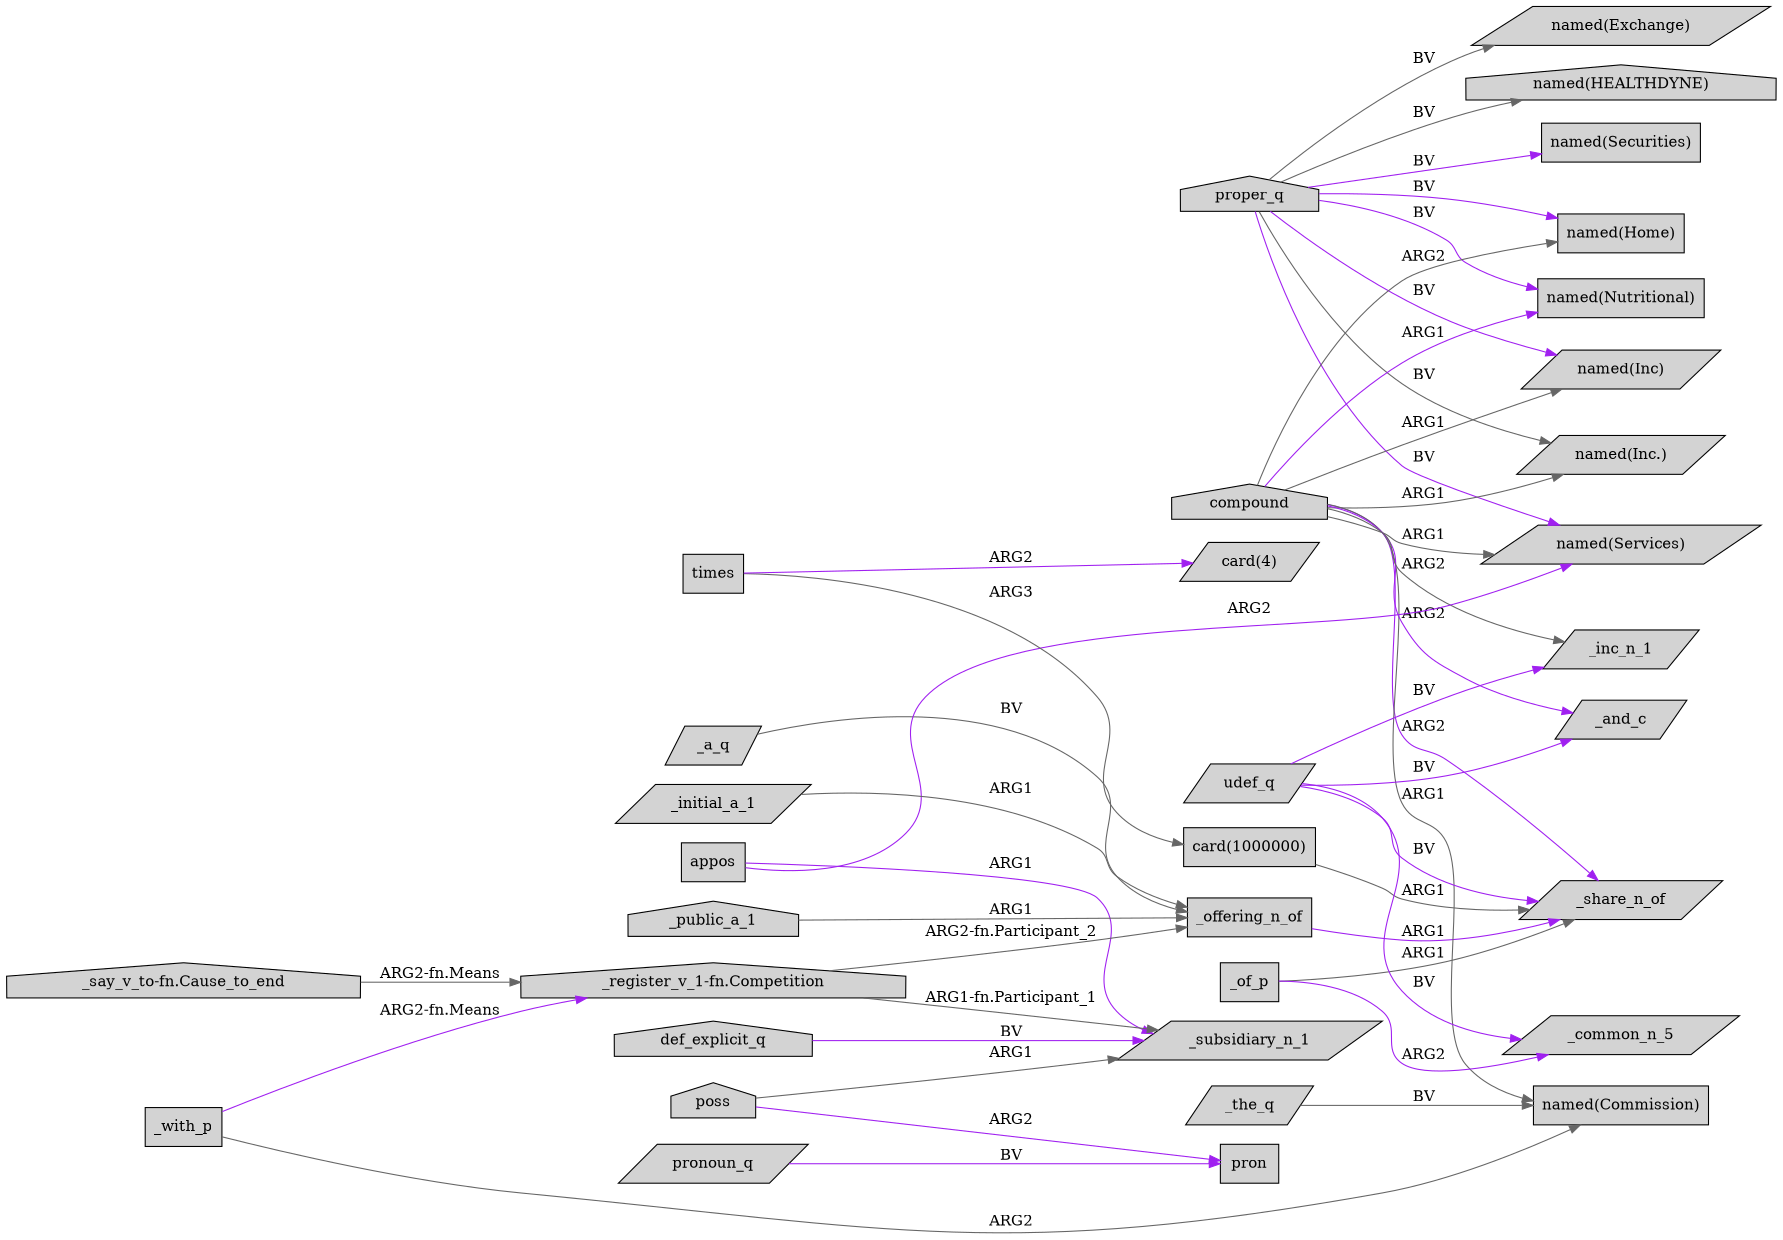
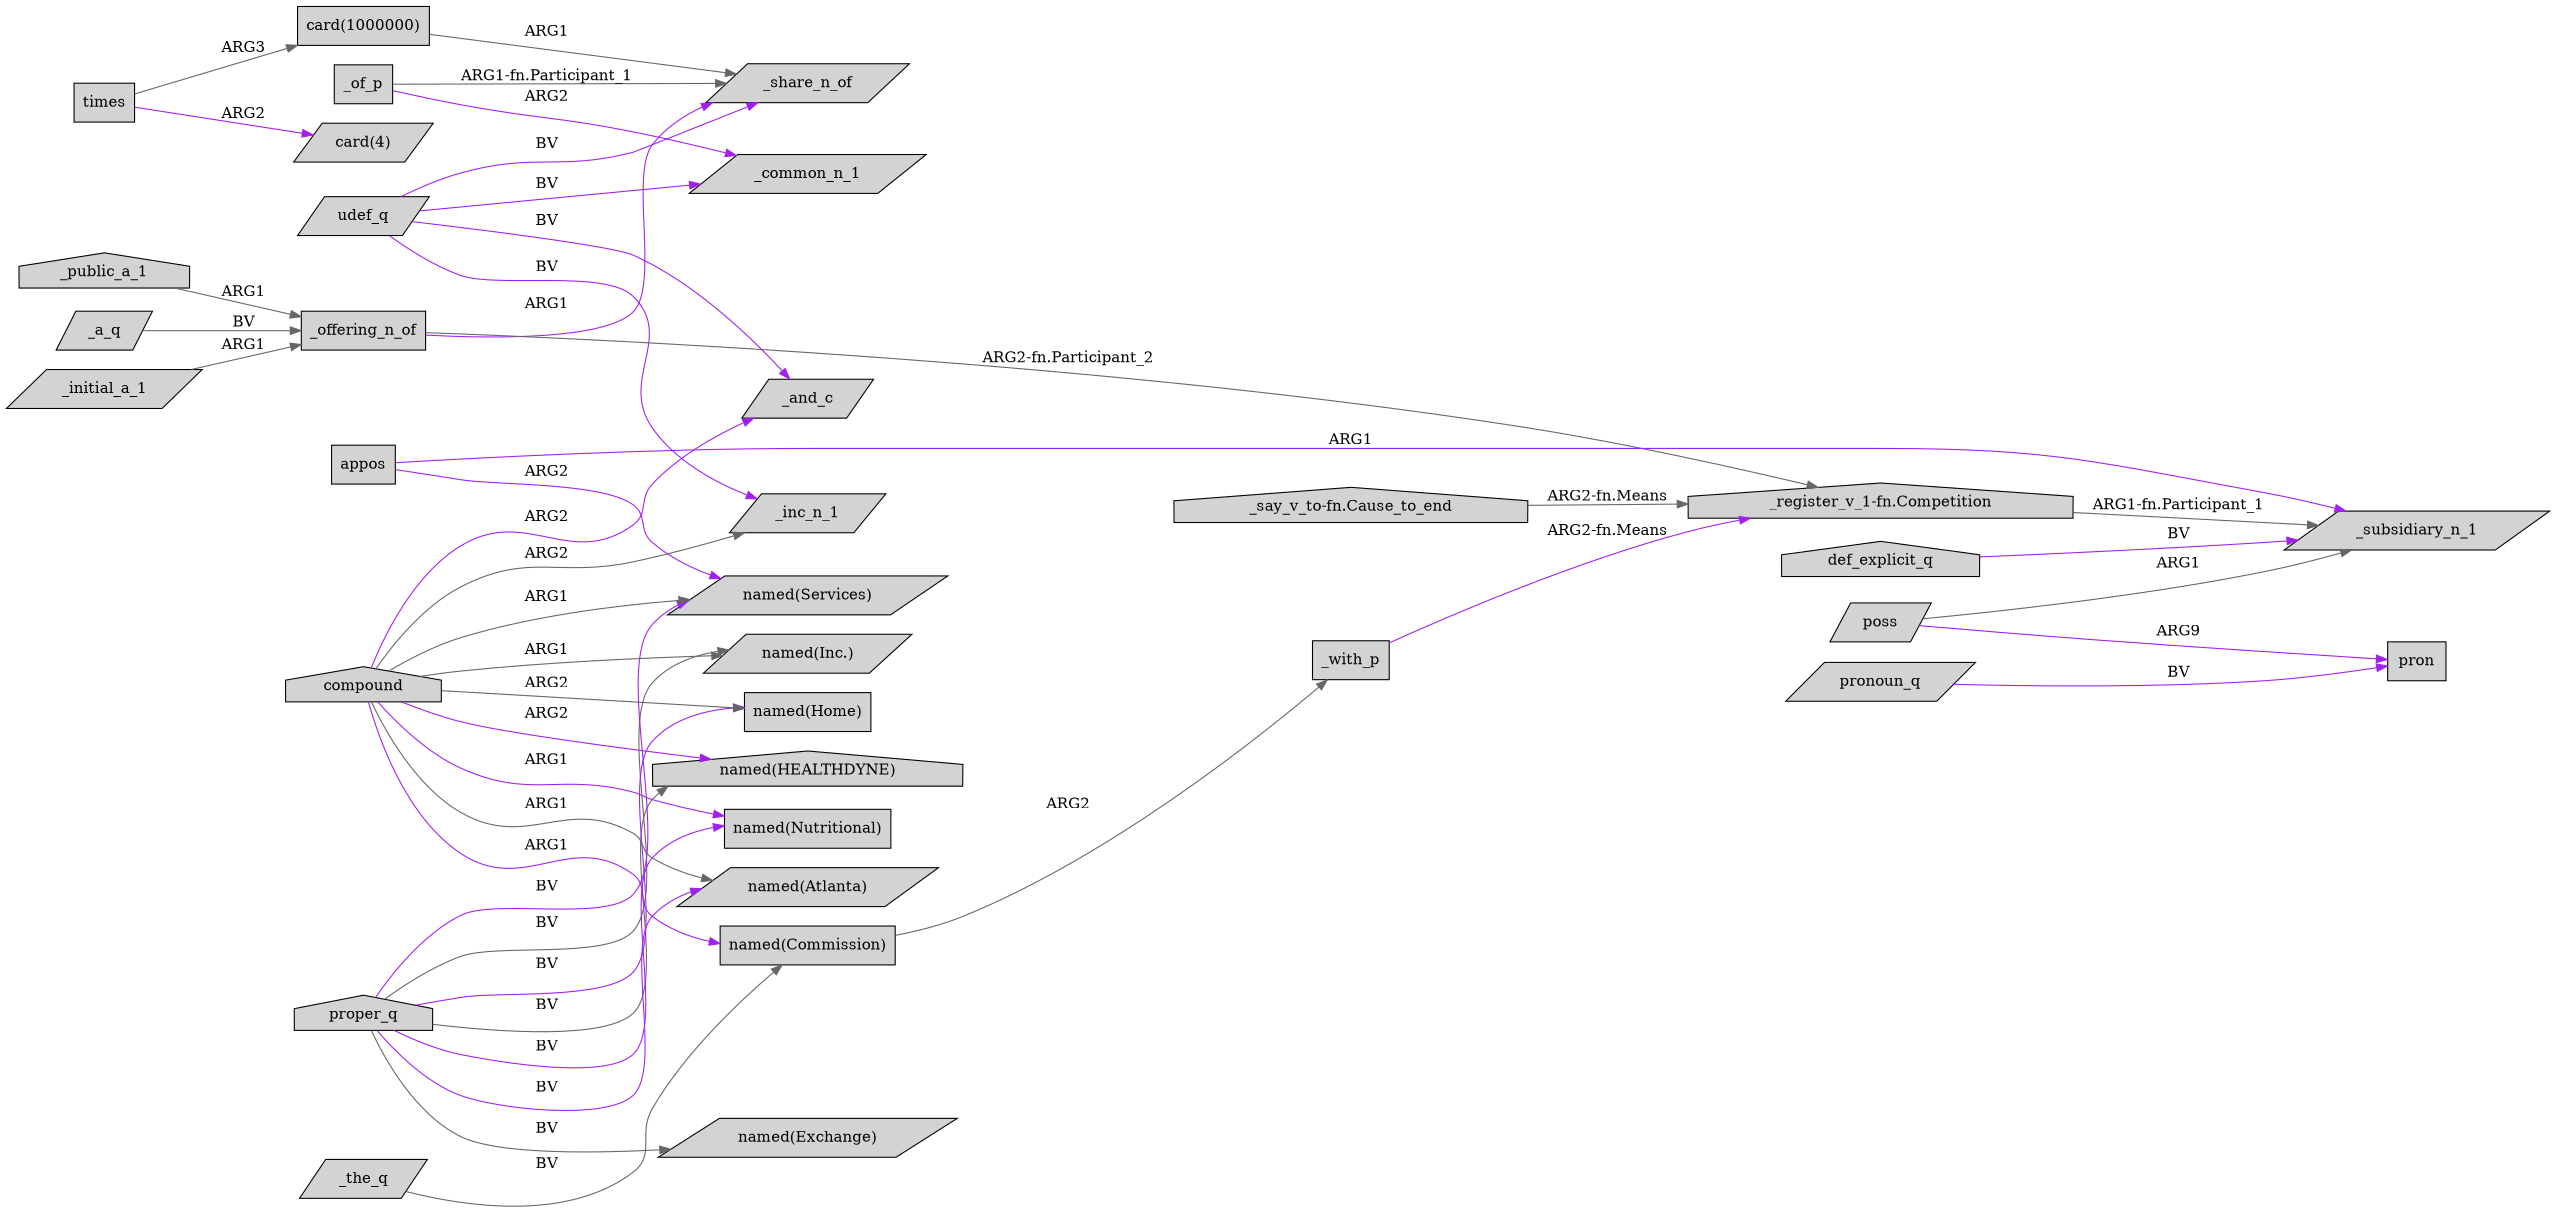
node "named(Securities)": removed
node "named(Inc)": label "named(Inc)" -> "named(Atlanta)"
edge "compound" -> "_share_n_of": now "compound" -> "named(HEALTHDYNE)"
edge "compound" -> "named(Commission)": color gray40 -> purple
edge "_register_v_1-fn.Competition" -> "_offering_n_of": reversed
edge "_of_p" -> "_share_n_of": label "ARG1" -> "ARG1-fn.Participant_1"
node "_common_n_5": label "_common_n_5" -> "_common_n_1"
node "poss": shape house -> parallelogram
edge "poss" -> "pron": label "ARG2" -> "ARG9"
edge "_with_p" -> "named(Commission)": reversed
